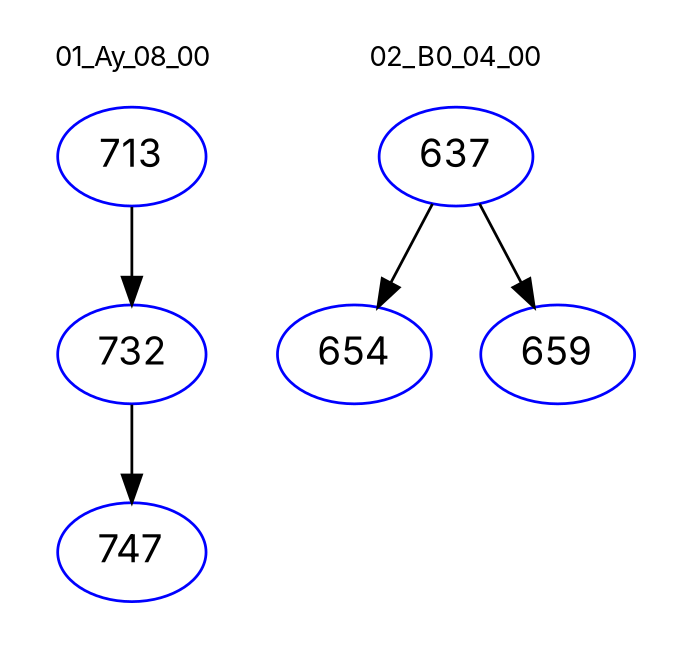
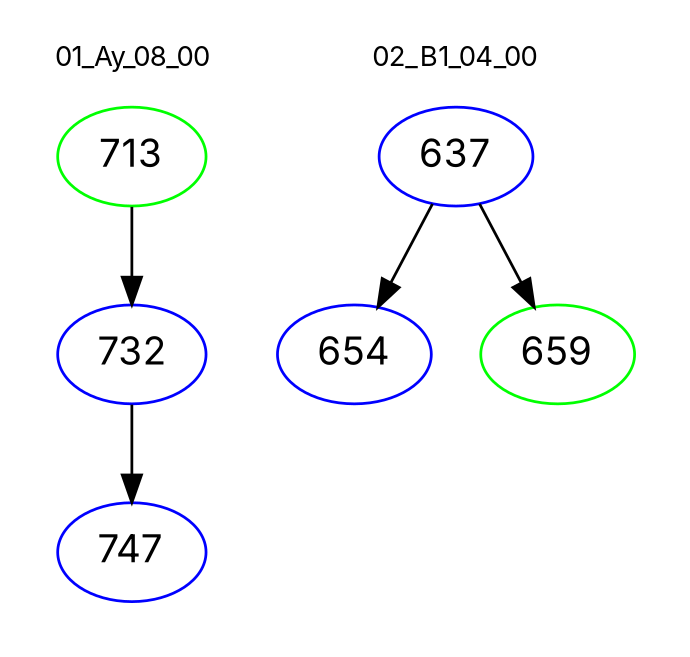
cluster "02_B0_04_00": label "02_B0_04_00" -> "02_B1_04_00"
node "713": color blue -> green
node "659": color blue -> green
